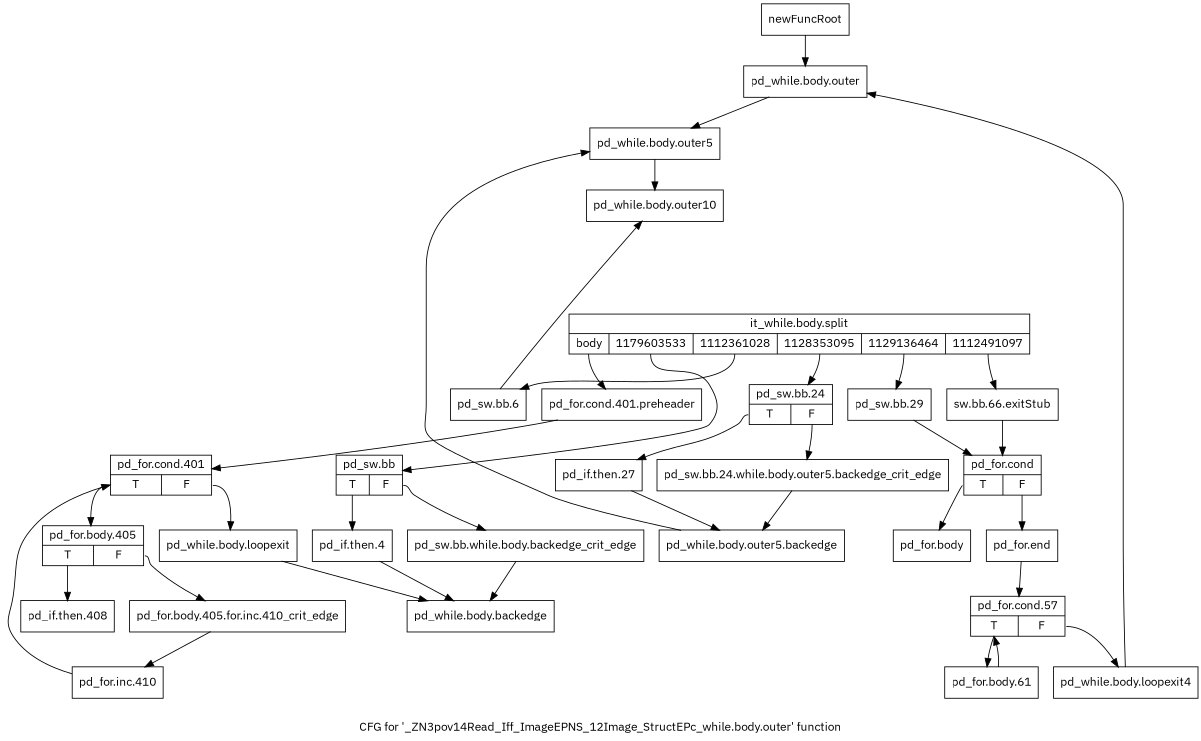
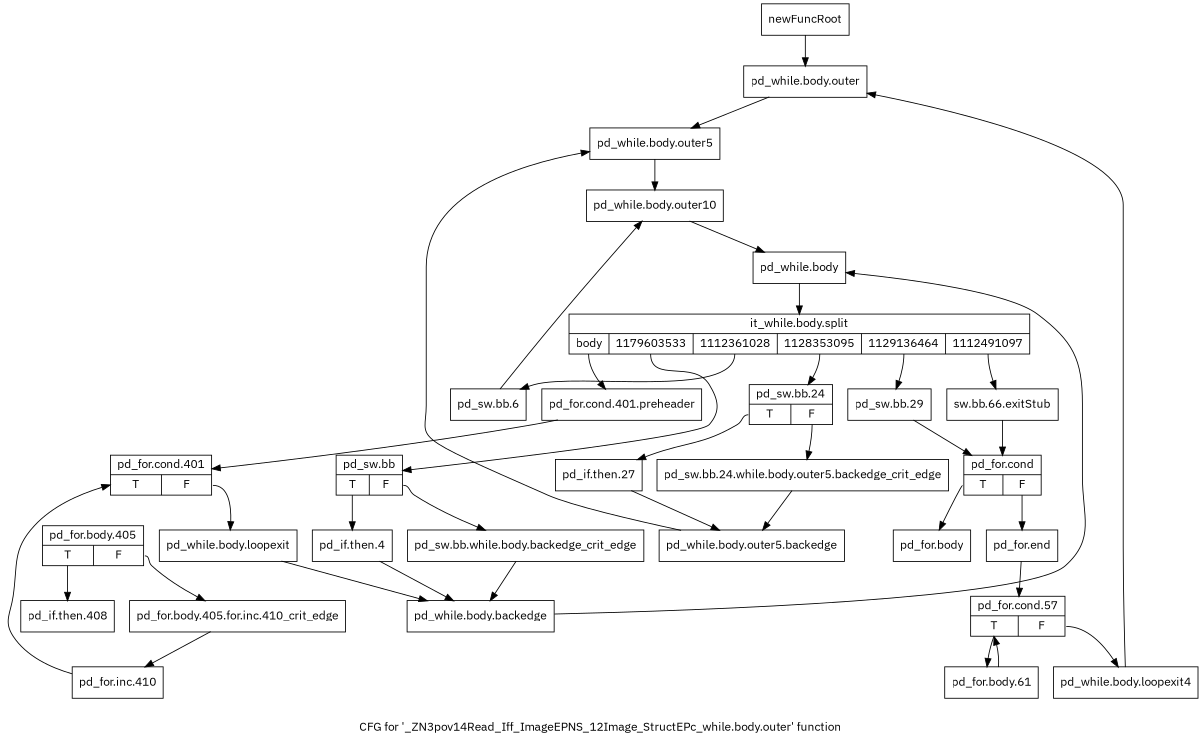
node "pd_while.body": added
edge "pd_for.cond.401" -> "pd_for.body.405": removed
